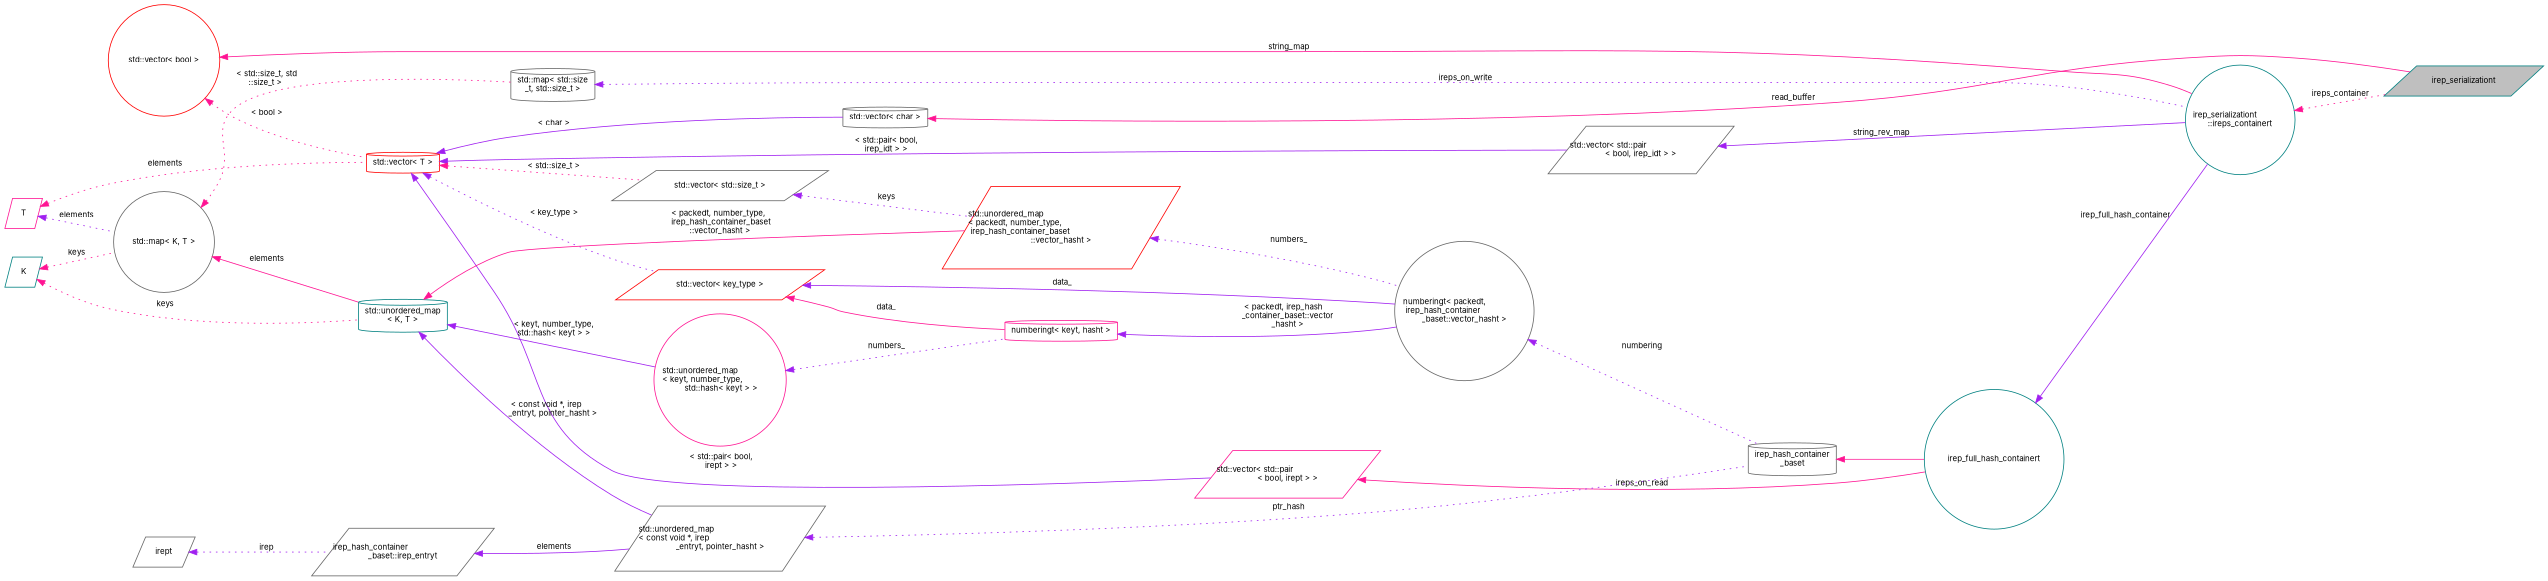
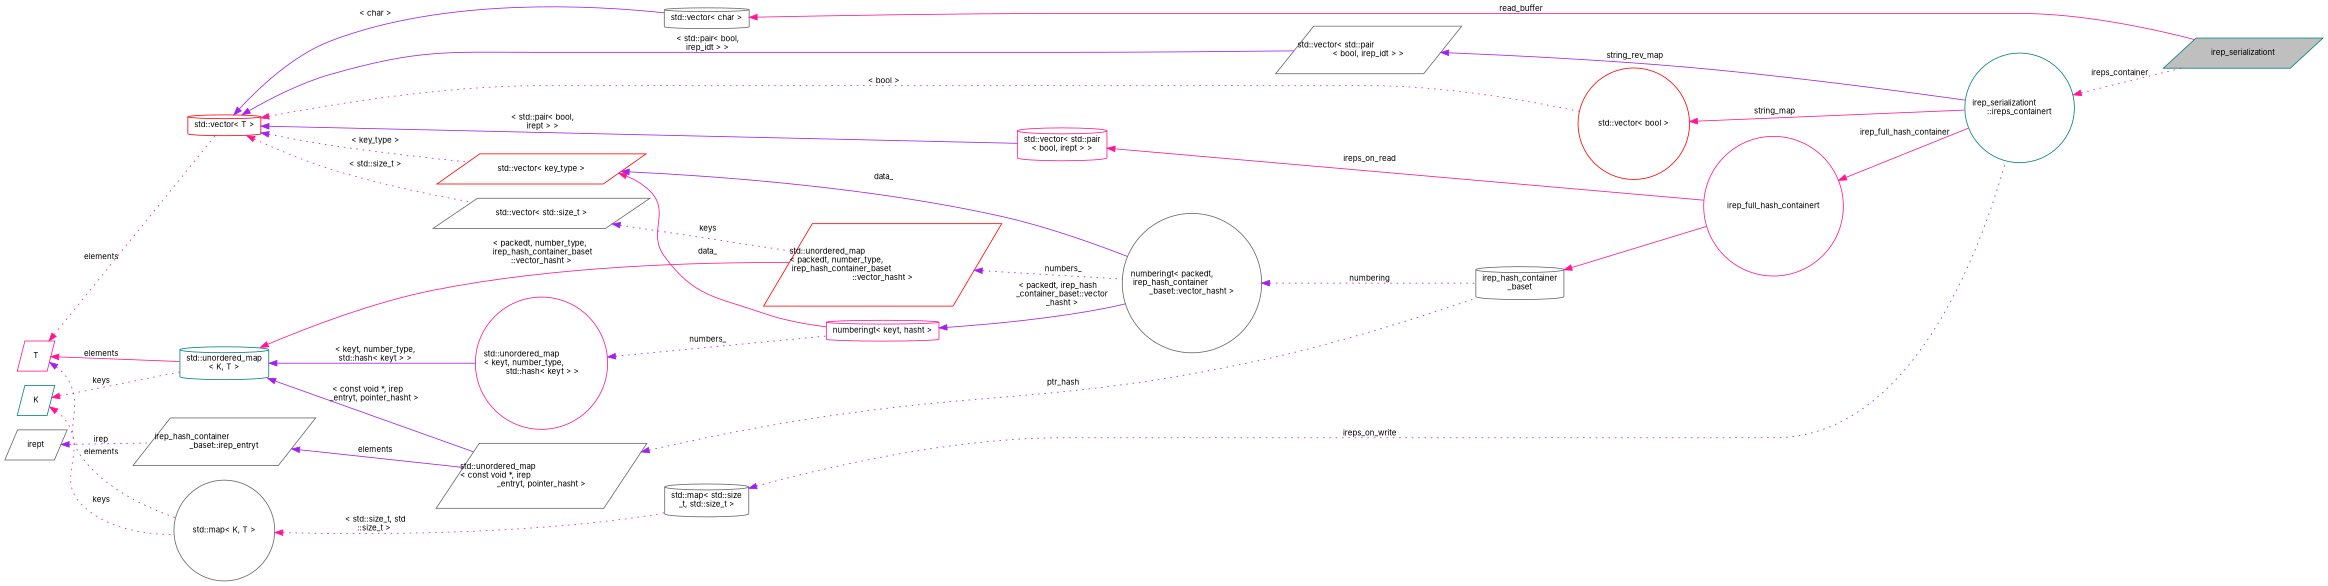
edge "std::vector< T >" -> "std::vector< bool >": reversed
edge "irep_serializationt ::ireps_containert" -> "irep_full_hash_containert": color purple -> deeppink
edge "std::unordered_map < K, T >" -> "std::map< K, T >": now "std::unordered_map < K, T >" -> "T"
node "irep_full_hash_containert": color teal -> deeppink
node "std::vector< std::pair < bool, irept > >": shape parallelogram -> cylinder
